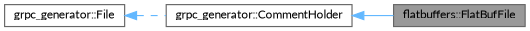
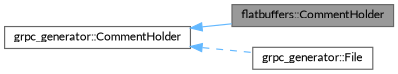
edge "grpc_generator::CommentHolder" -> "grpc_generator::File": reversed
node "flatbuffers::FlatBufFile": label "flatbuffers::FlatBufFile" -> "flatbuffers::CommentHolder"
